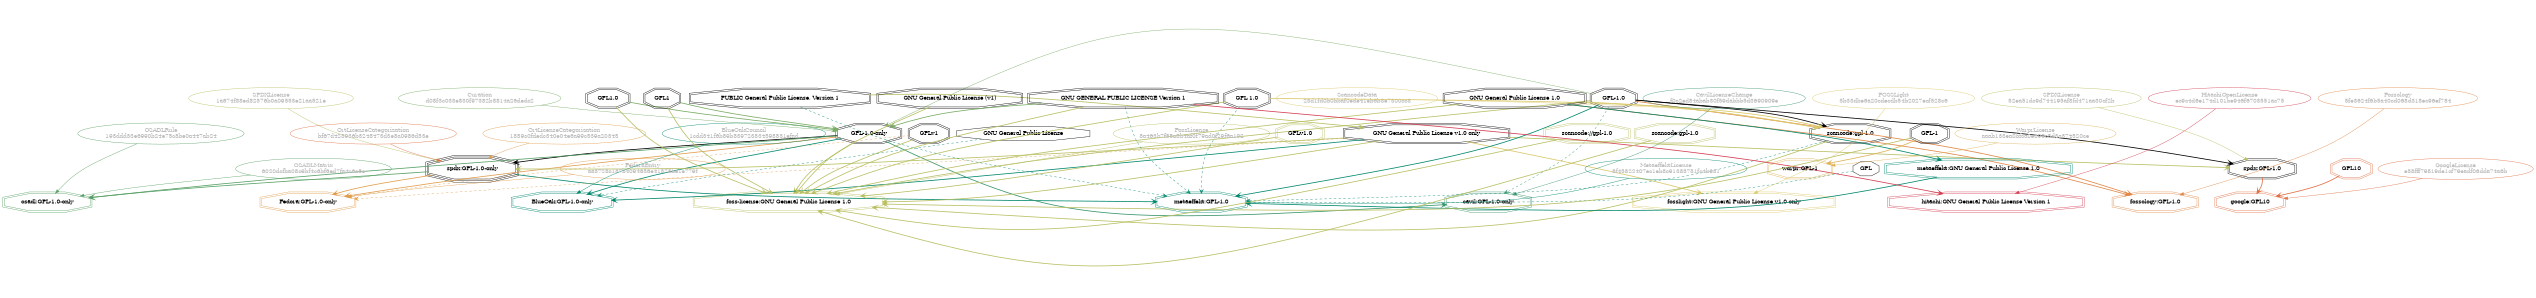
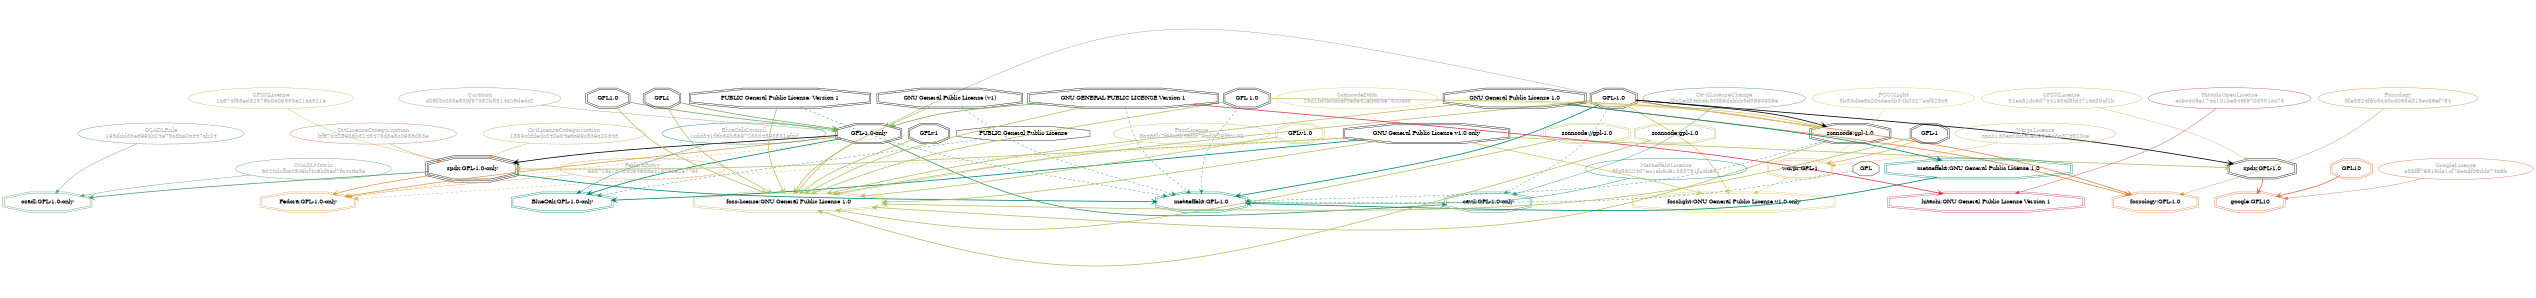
edge "PUBLIC General Public License, Version 1" -> "GNU General Public License v1.0 only": now "PUBLIC General Public License, Version 1" -> "foss-license:GNU General Public License 1.0"
node "GNU General Public License": label "GNU General Public License" -> "PUBLIC General Public License"
edge "GPL-1.0" -> "fosslight:GNU General Public License v1.0 only": added
edge "GNU General Public License (v1)" -> "metaeffekt:GPL-1.0": added
edge "GPL-1.0-only" -> "osadl:GPL-1.0-only": removed
